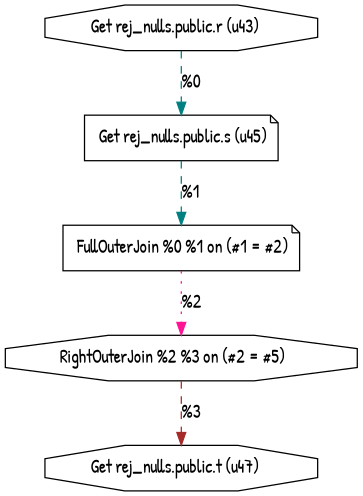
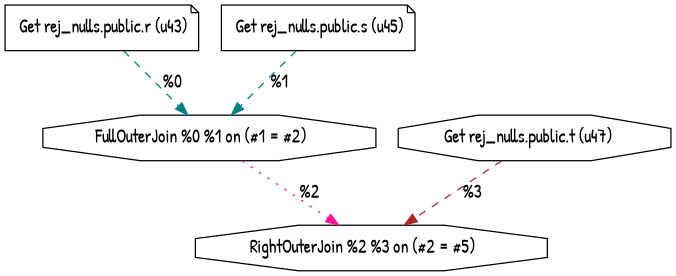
node "Get rej_nulls.public.r (u43)": shape octagon -> note
edge "Get rej_nulls.public.r (u43)" -> "Get rej_nulls.public.s (u45)": now "Get rej_nulls.public.r (u43)" -> "FullOuterJoin %0 %1 on (#1 = #2)"
node "FullOuterJoin %0 %1 on (#1 = #2)": shape note -> octagon
edge "RightOuterJoin %2 %3 on (#2 = #5)" -> "Get rej_nulls.public.t (u47)": reversed
